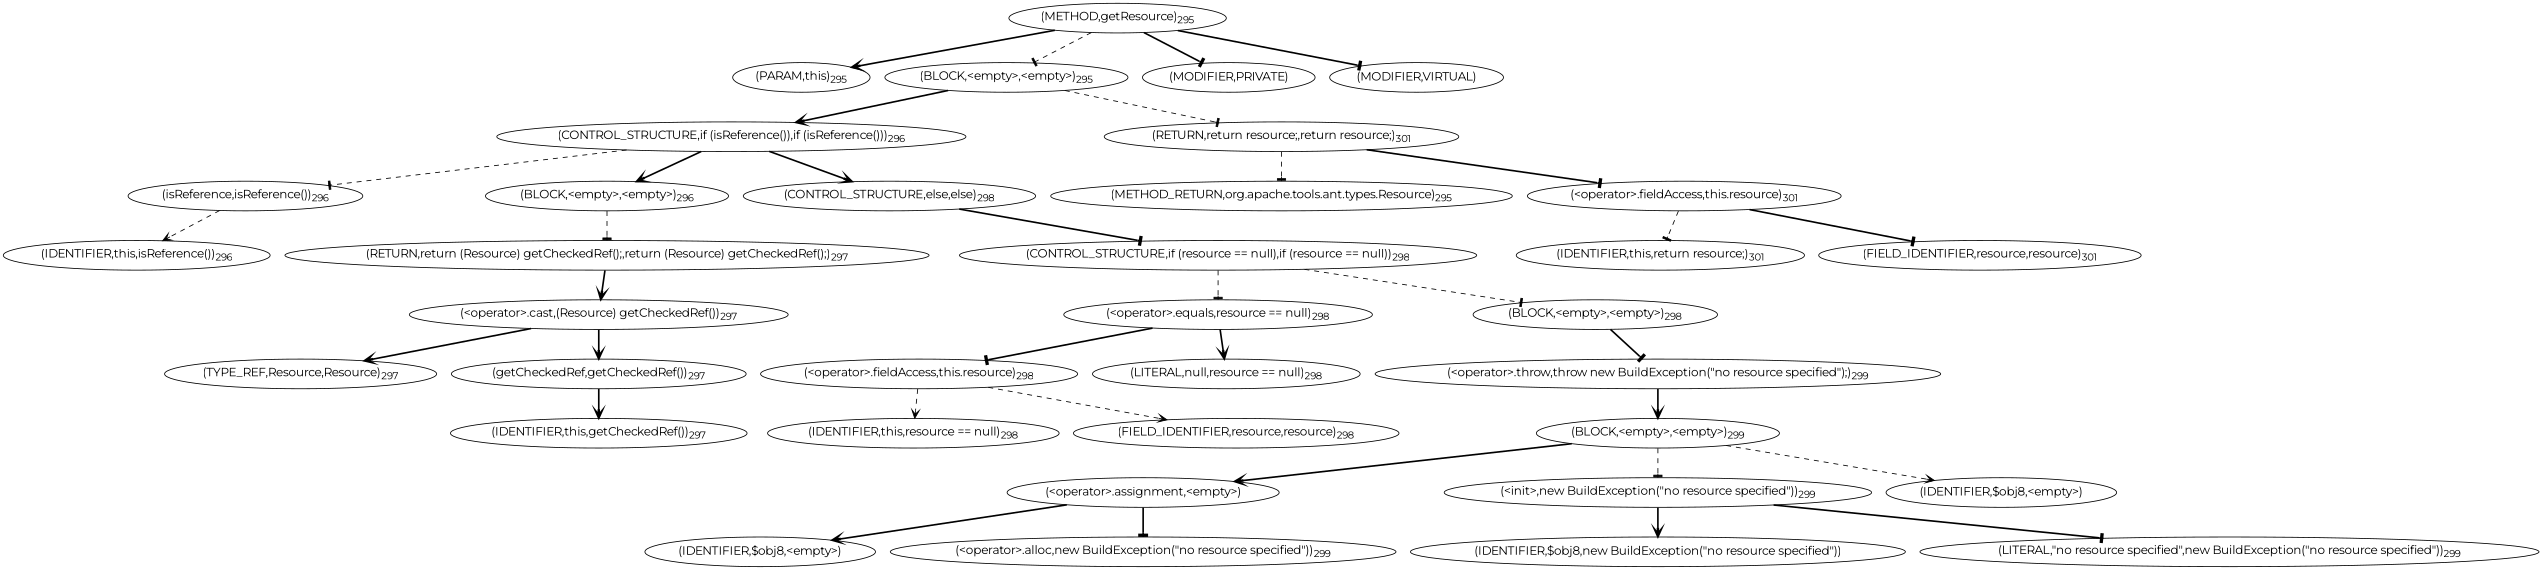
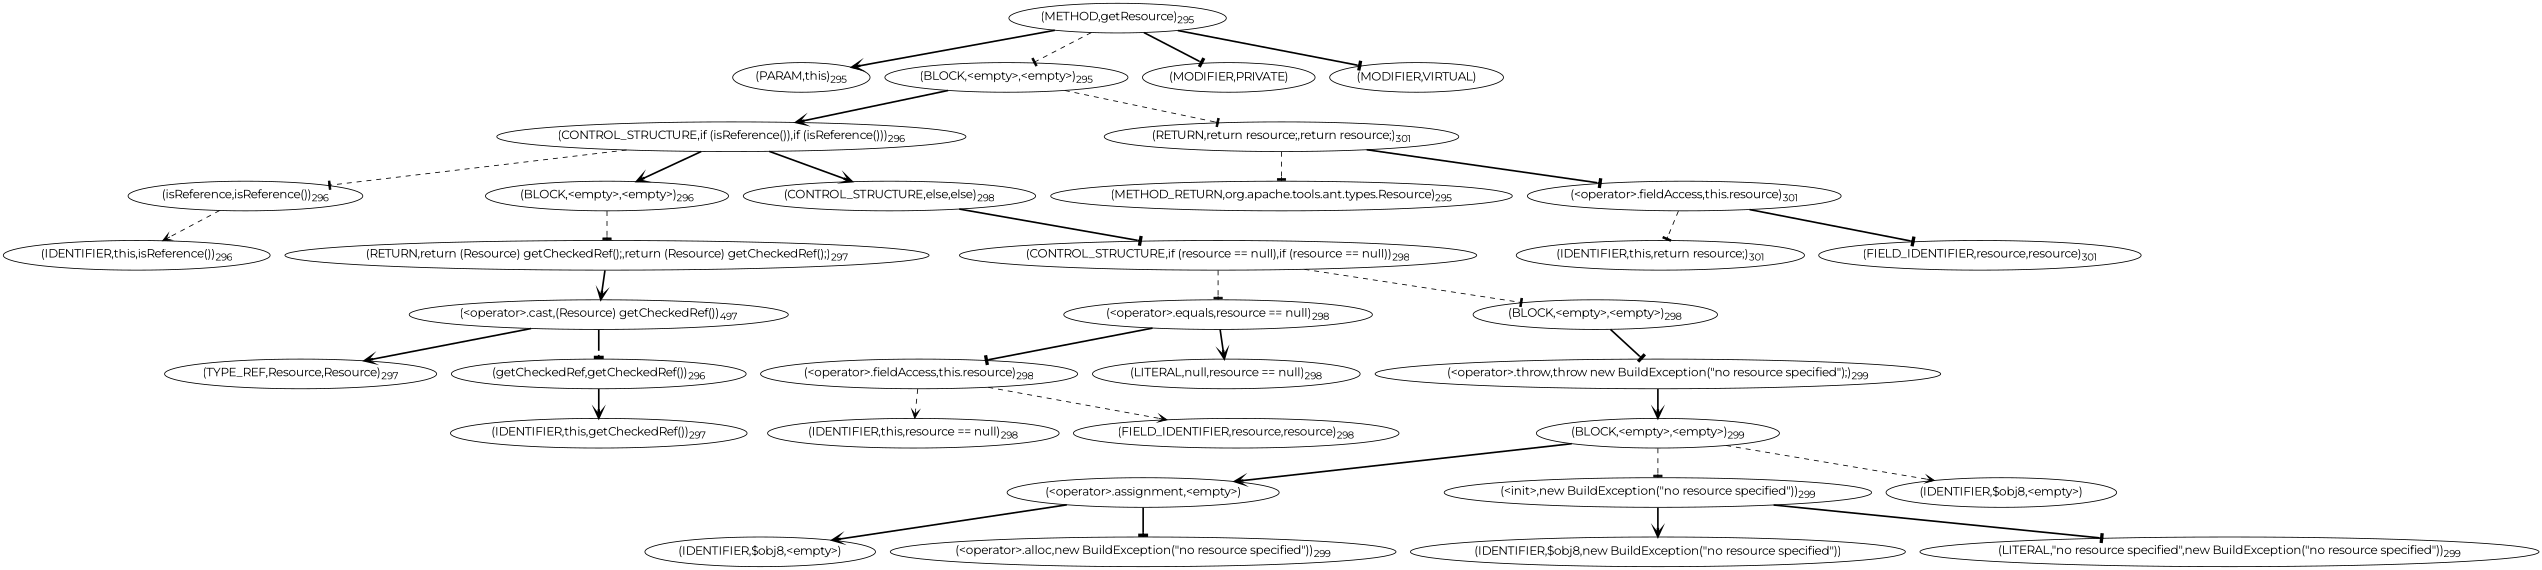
node "(<operator>.cast,(Resource) getCheckedRef())": text "297" -> "497"
edge "(<operator>.cast,(Resource) getCheckedRef())" -> "(getCheckedRef,getCheckedRef())": arrowhead vee -> tee
node "(getCheckedRef,getCheckedRef())": text "297" -> "296"
